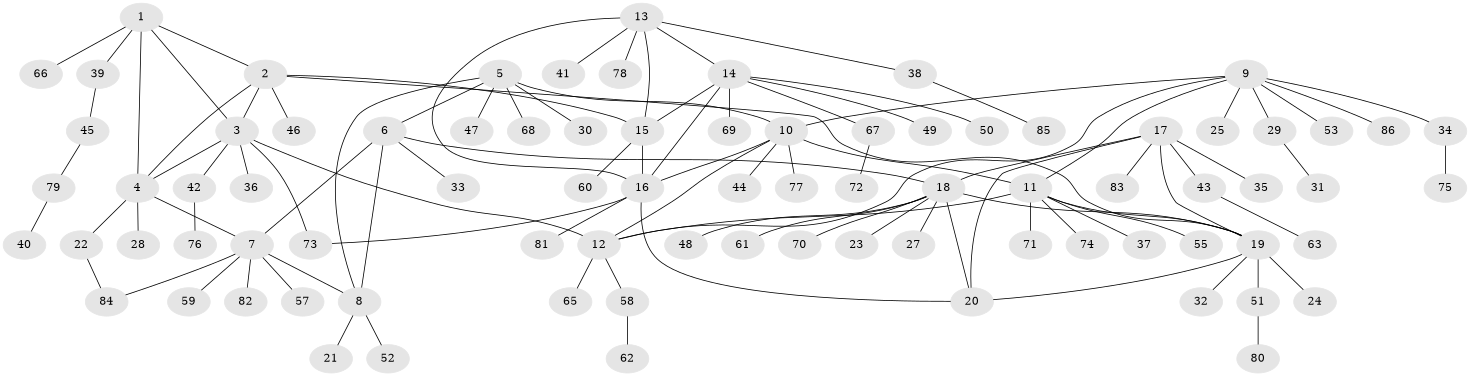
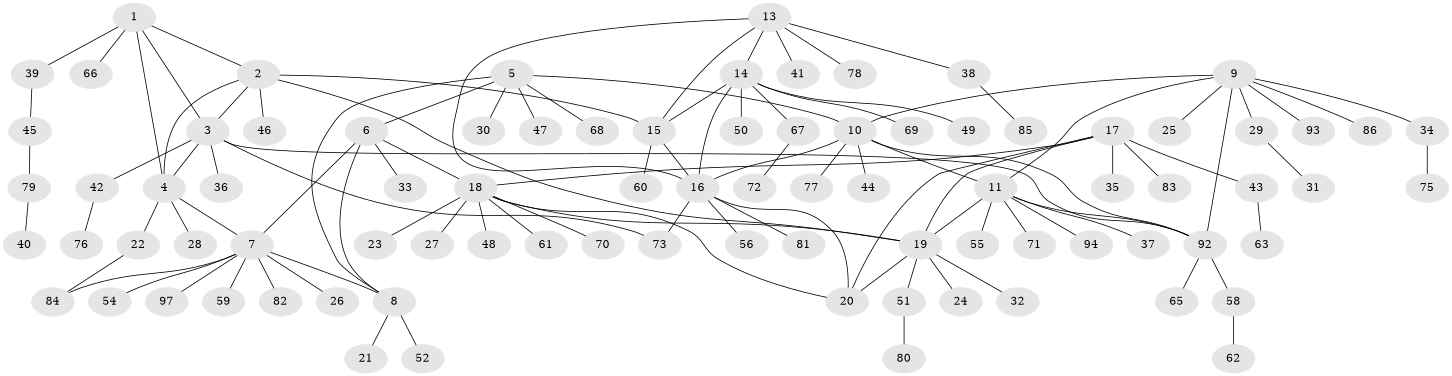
node "53": label "53" -> "93"
node "12": label "12" -> "92"
node "56": added
node "74": label "74" -> "94"
node "54": added
node "57": label "57" -> "97"
node "26": added
